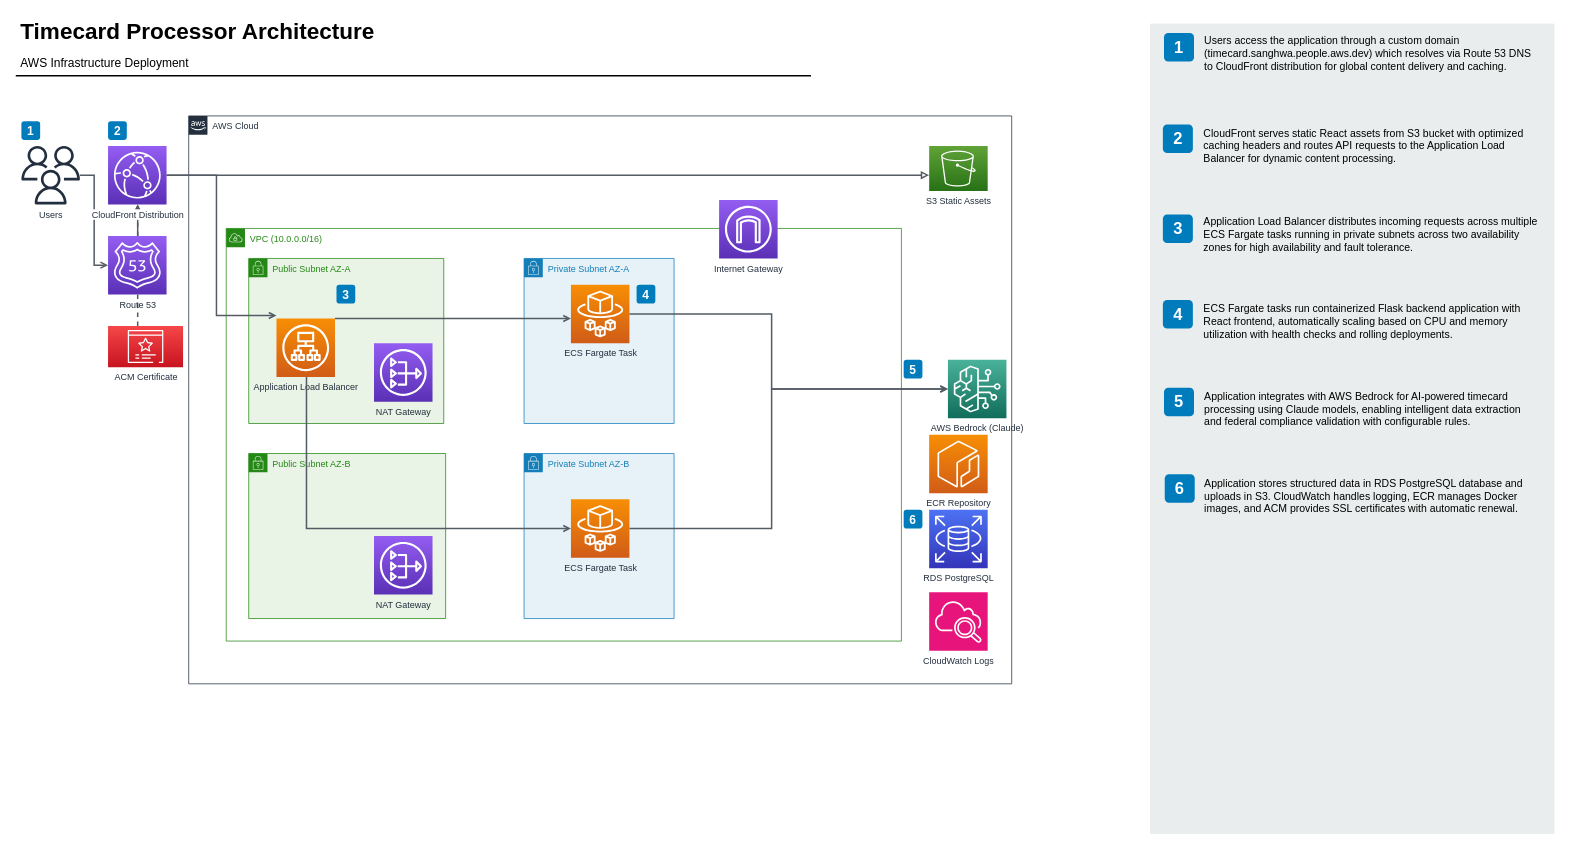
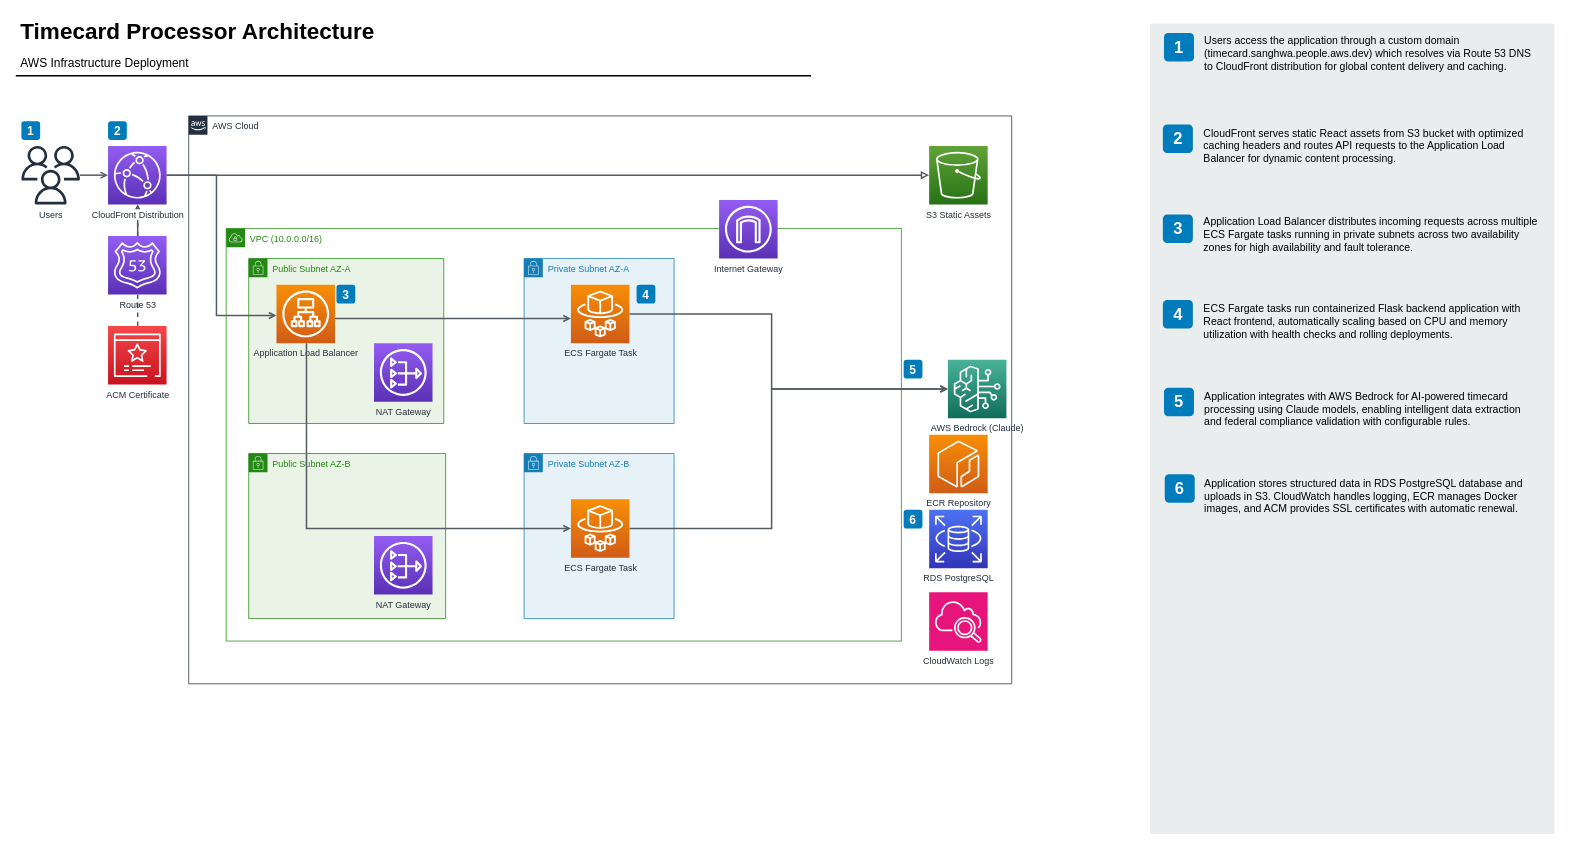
node "S3 Static Assets": size 59x45 -> 59x59
edge "Users" -> "Route 53": now "Users" -> "CloudFront Distribution"
node "ACM Certificate": size 75x41 -> 59x59
node "Application Load Balancer": moved (306, 348) -> (306, 314)
